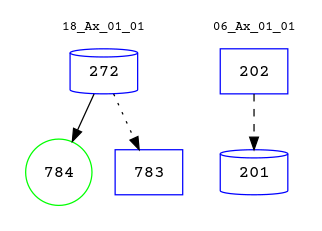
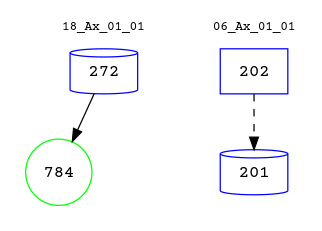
node "783": removed
